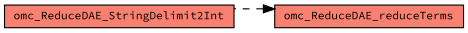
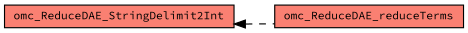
edge "omc_ReduceDAE_StringDelimit2Int" -> "omc_ReduceDAE_reduceTerms": reversed
